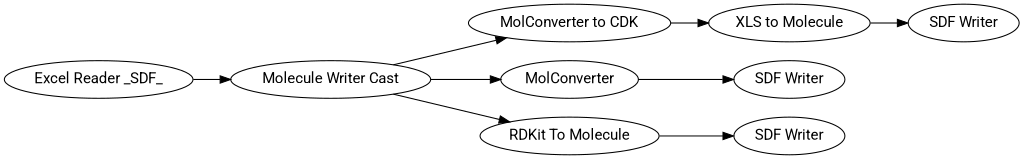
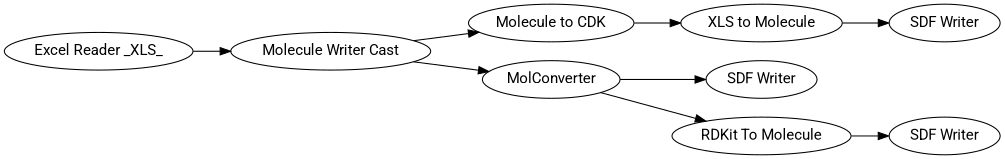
node "MolConverter to CDK": label "MolConverter to CDK" -> "Molecule to CDK"
node "Excel Reader _SDF_": label "Excel Reader _SDF_" -> "Excel Reader _XLS_"
edge "Molecule Writer Cast" -> "RDKit To Molecule": now "MolConverter" -> "RDKit To Molecule"
